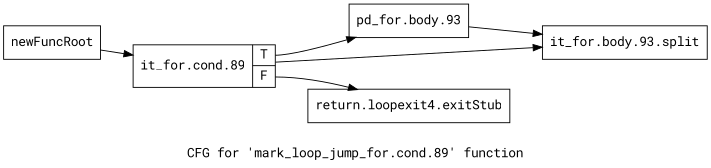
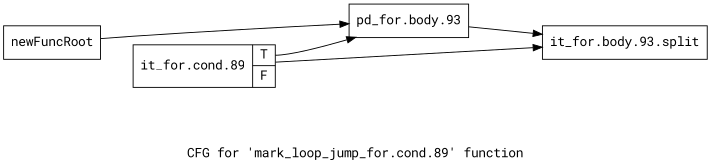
edge "newFuncRoot" -> "it_for.cond.89": now "newFuncRoot" -> "pd_for.body.93"
node "return.loopexit4.exitStub": removed
